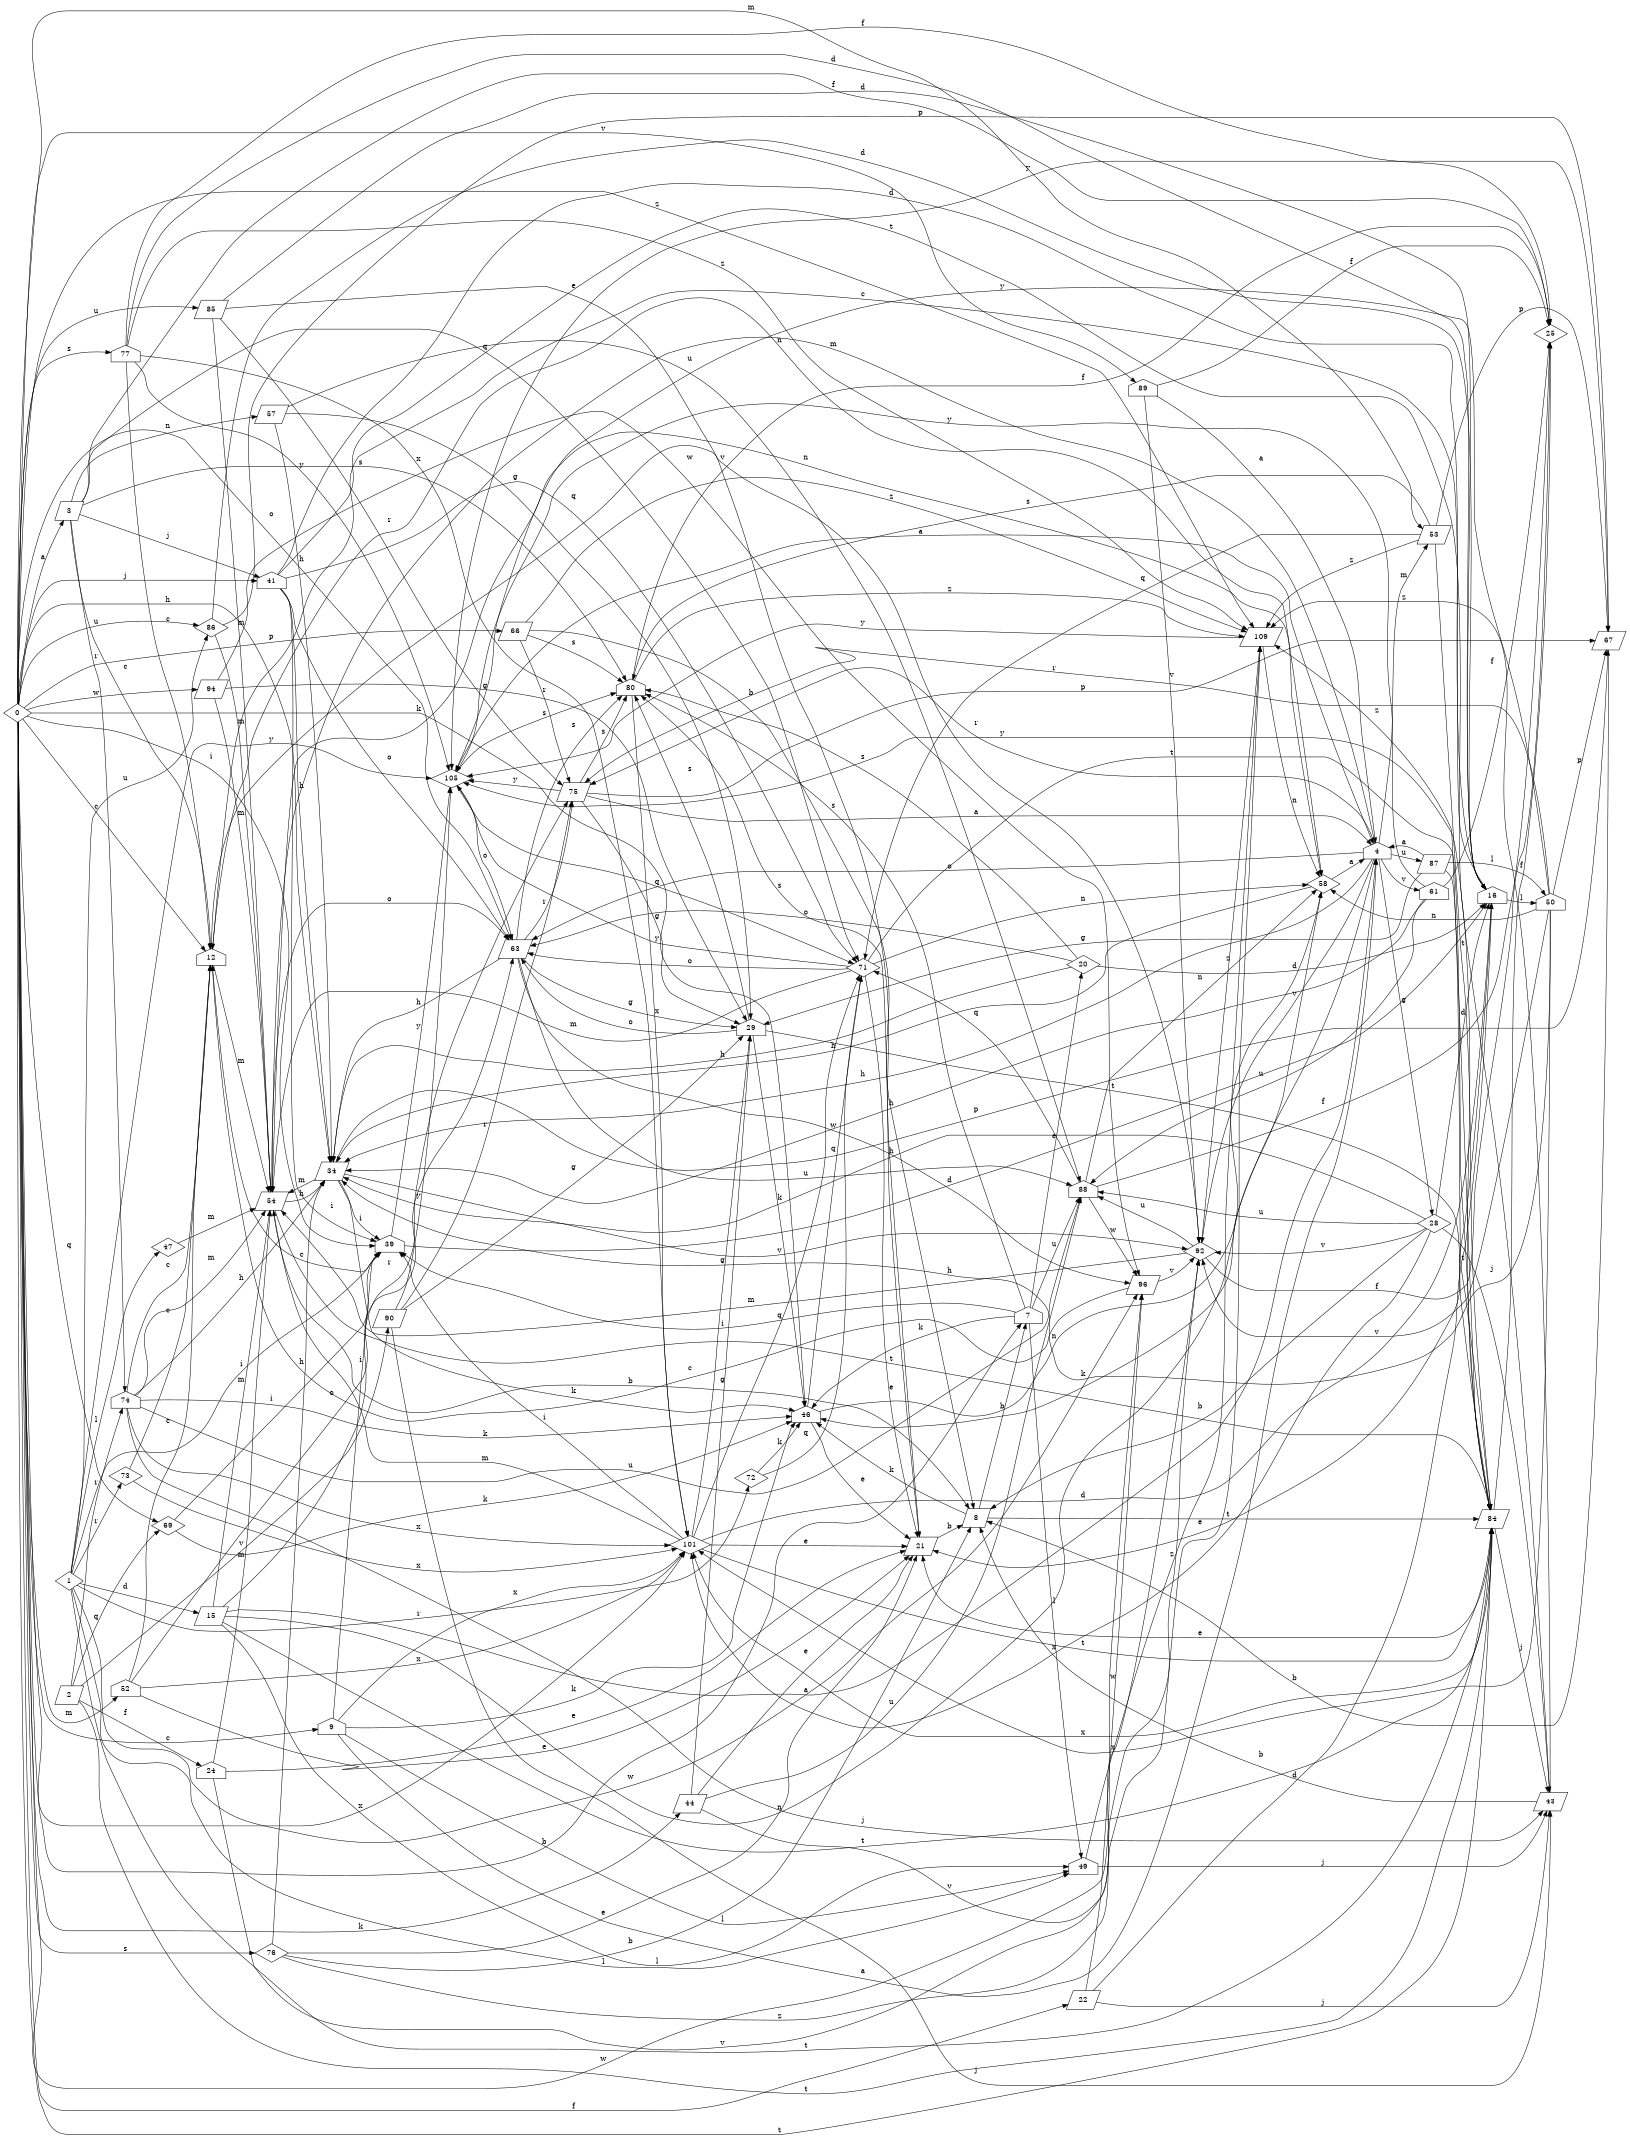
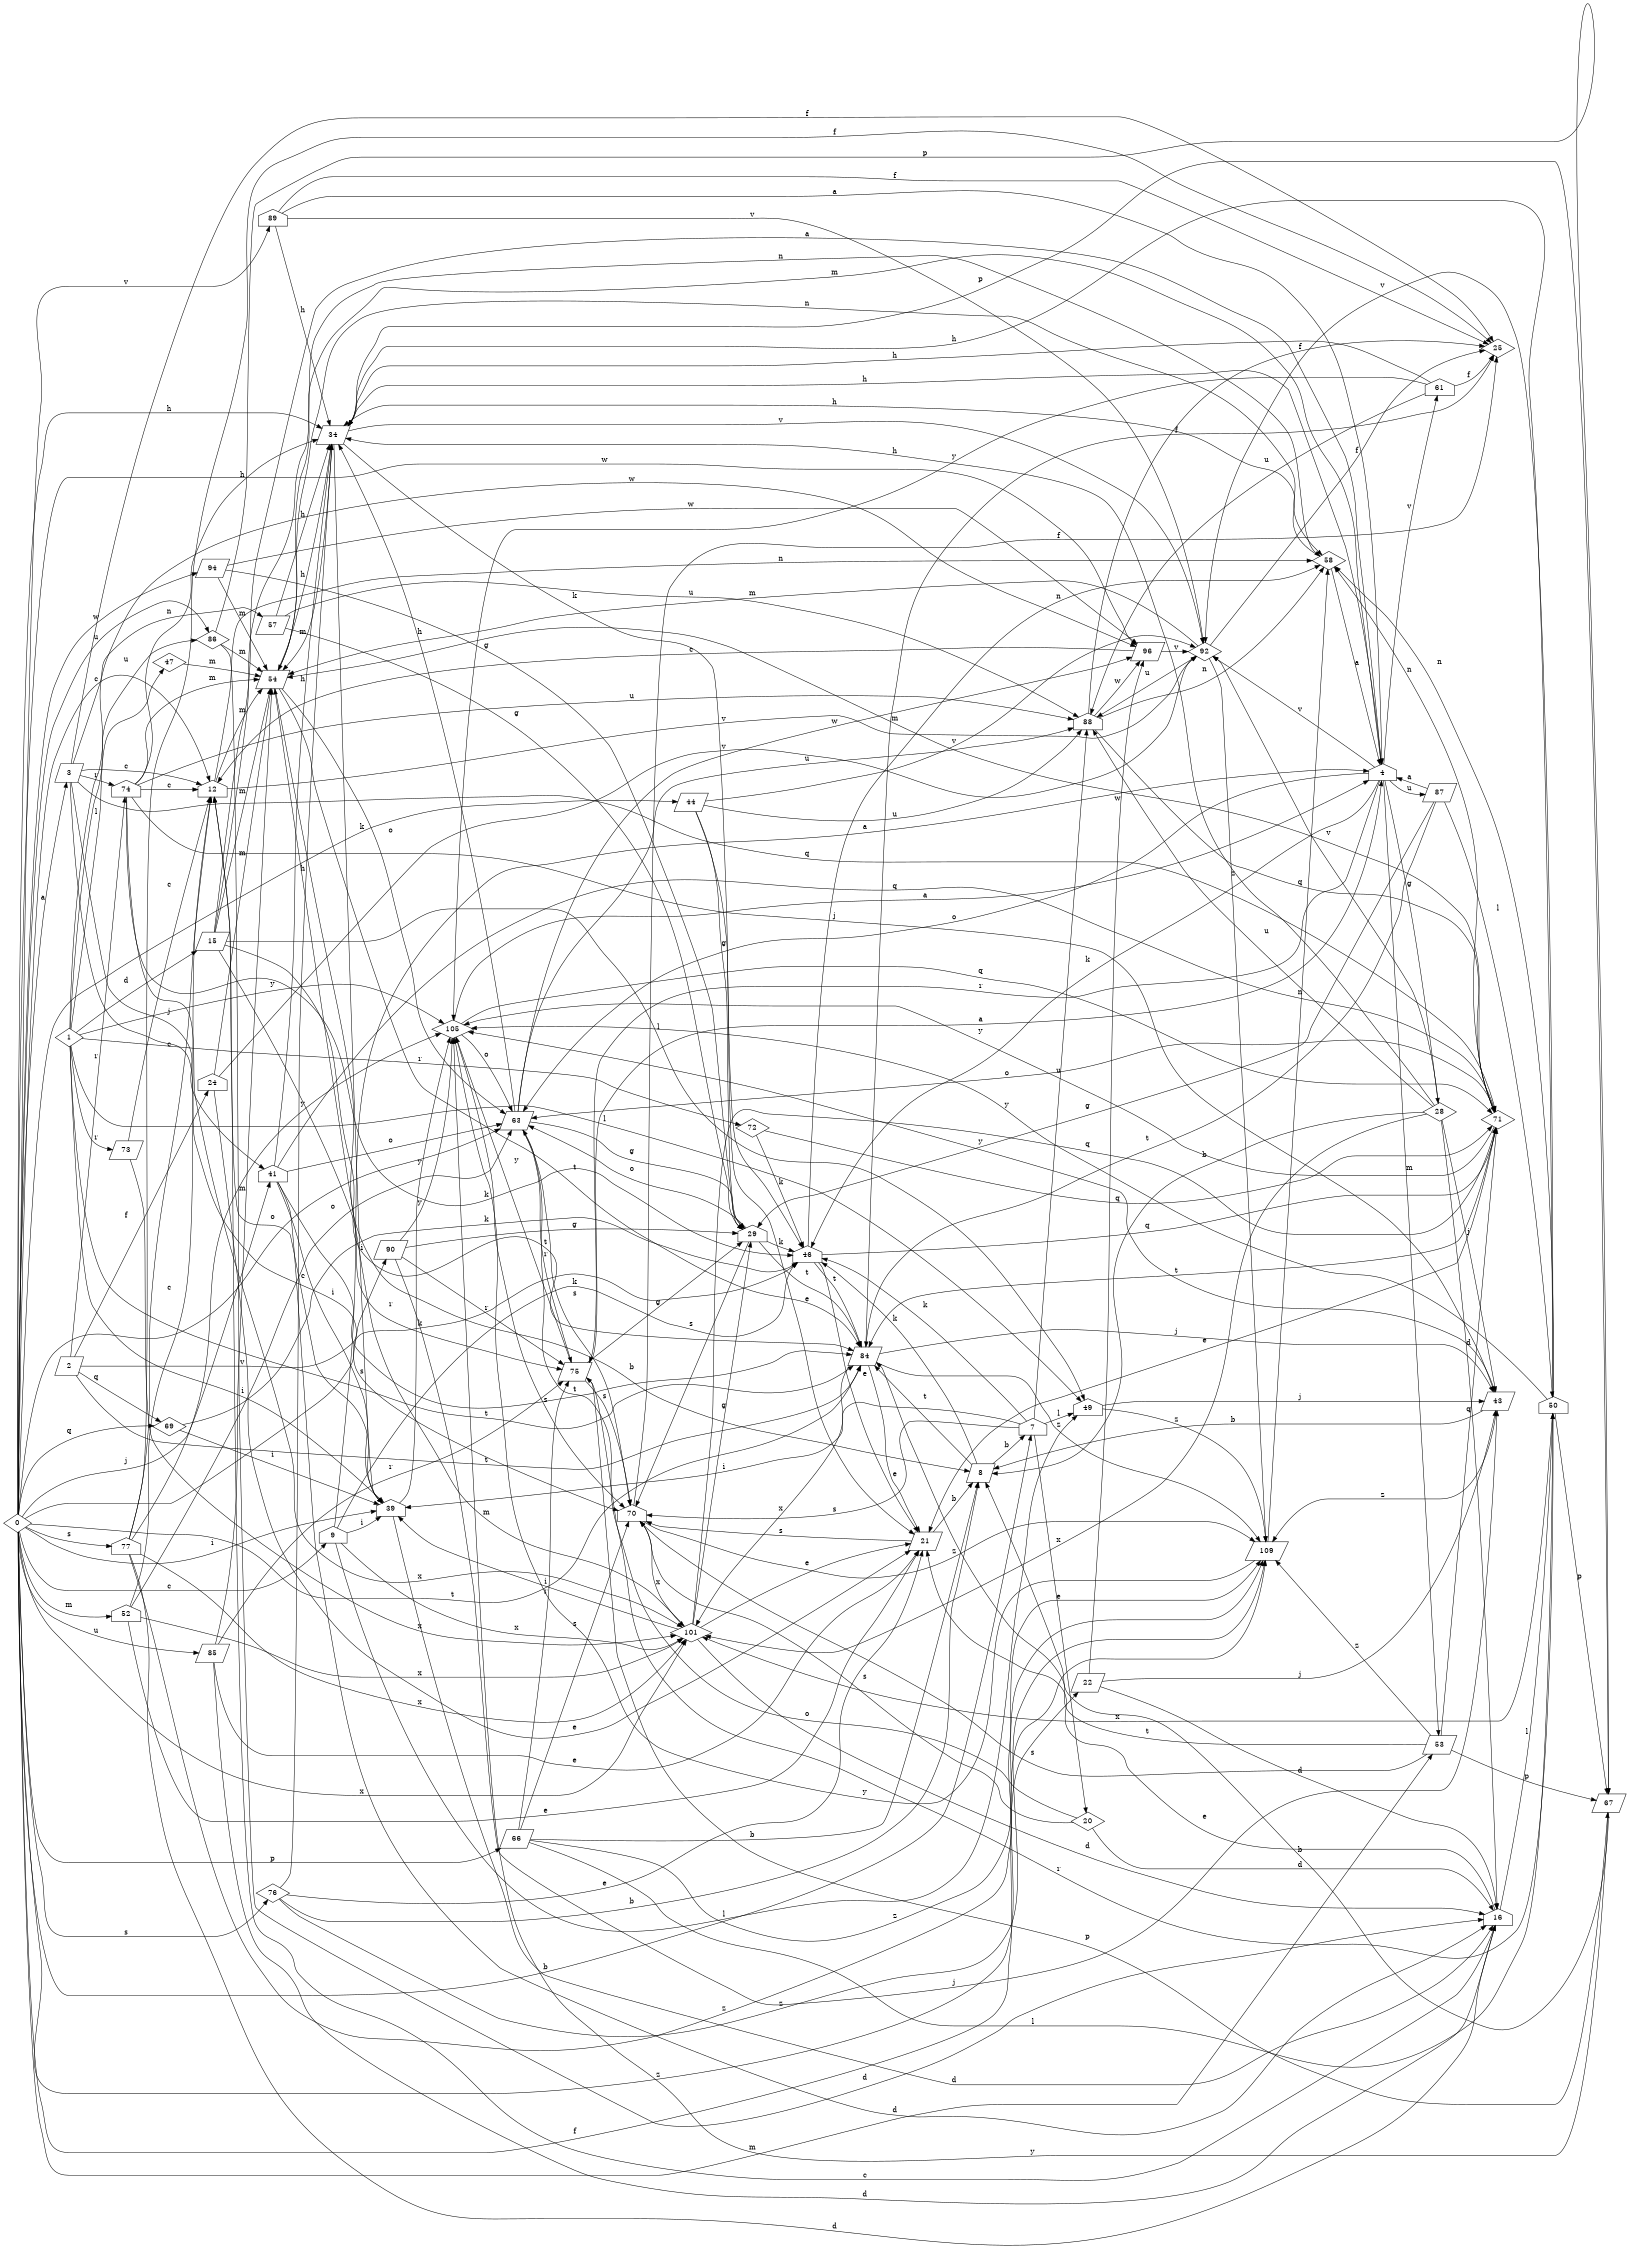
node "80": label "80" -> "70"
edge "20" -> "34": now "89" -> "34"
node "73": shape diamond -> parallelogram
edge "101" -> "84": now "46" -> "84"
edge "66" -> "50": added, label "l"
